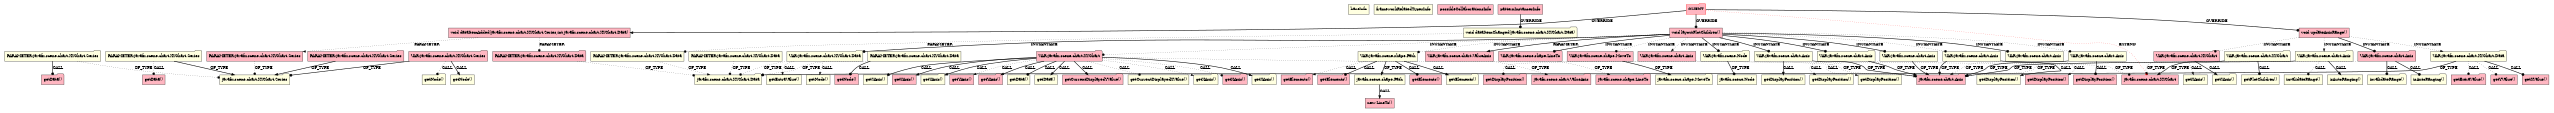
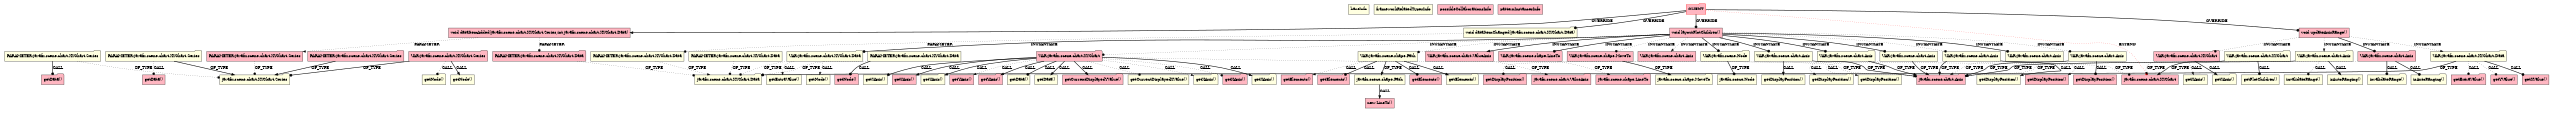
edge "patternInstancesInfo" -> "void dataItemChanged(javafx.scene.chart.XYChart.Data)": now "CLIENT" -> "void dataItemChanged(javafx.scene.chart.XYChart.Data)"
edge "void layoutPlotChildren()" -> "VAR:javafx.scene.chart.ValueAxis": label "PARAMETER" -> "INSTANTIATE"
